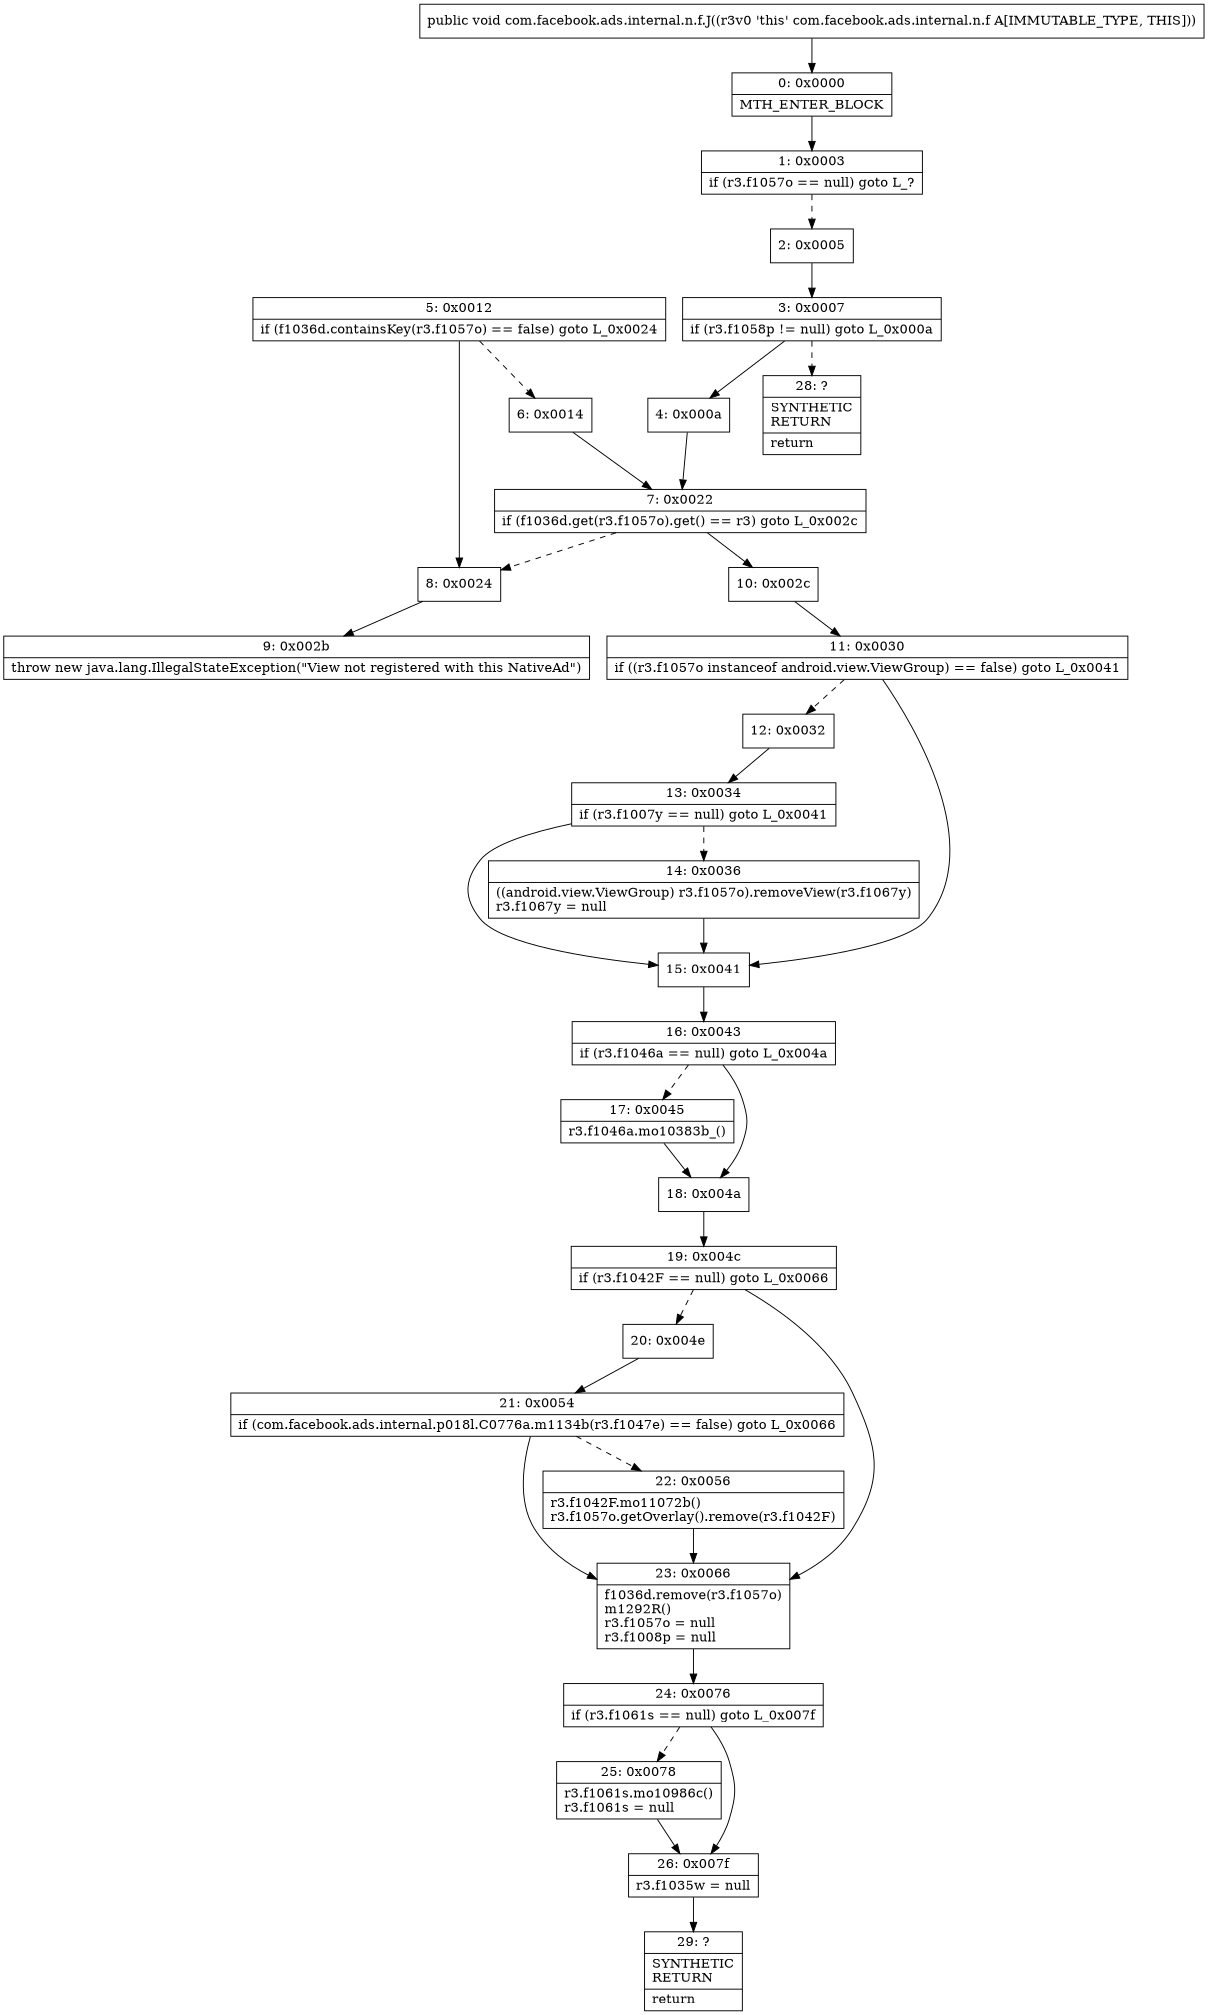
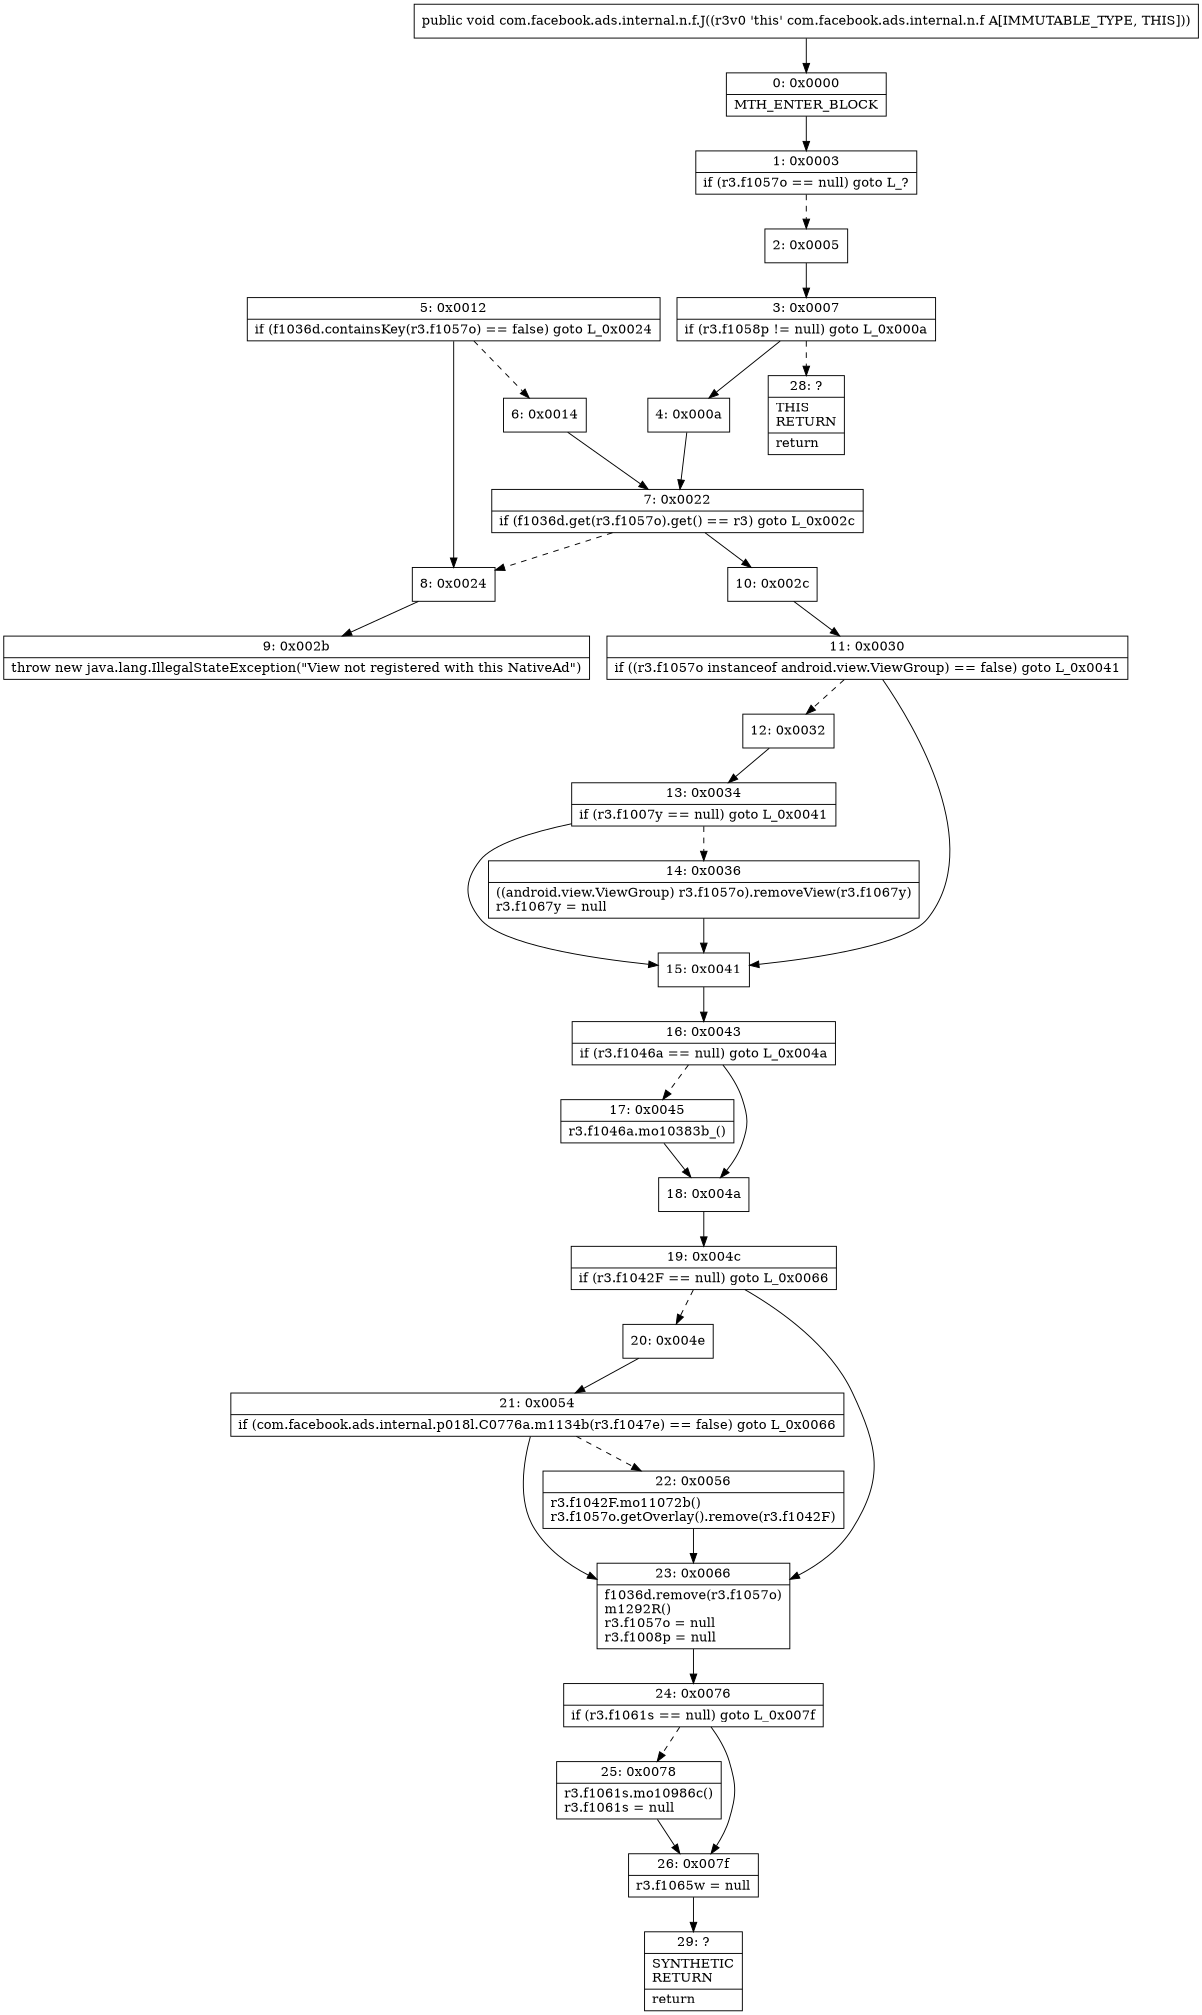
node "28: ?": text "SYNTHETIC" -> "THIS"
node "26: 0x007f": text "r3.f1035w = null" -> "r3.f1065w = null"
